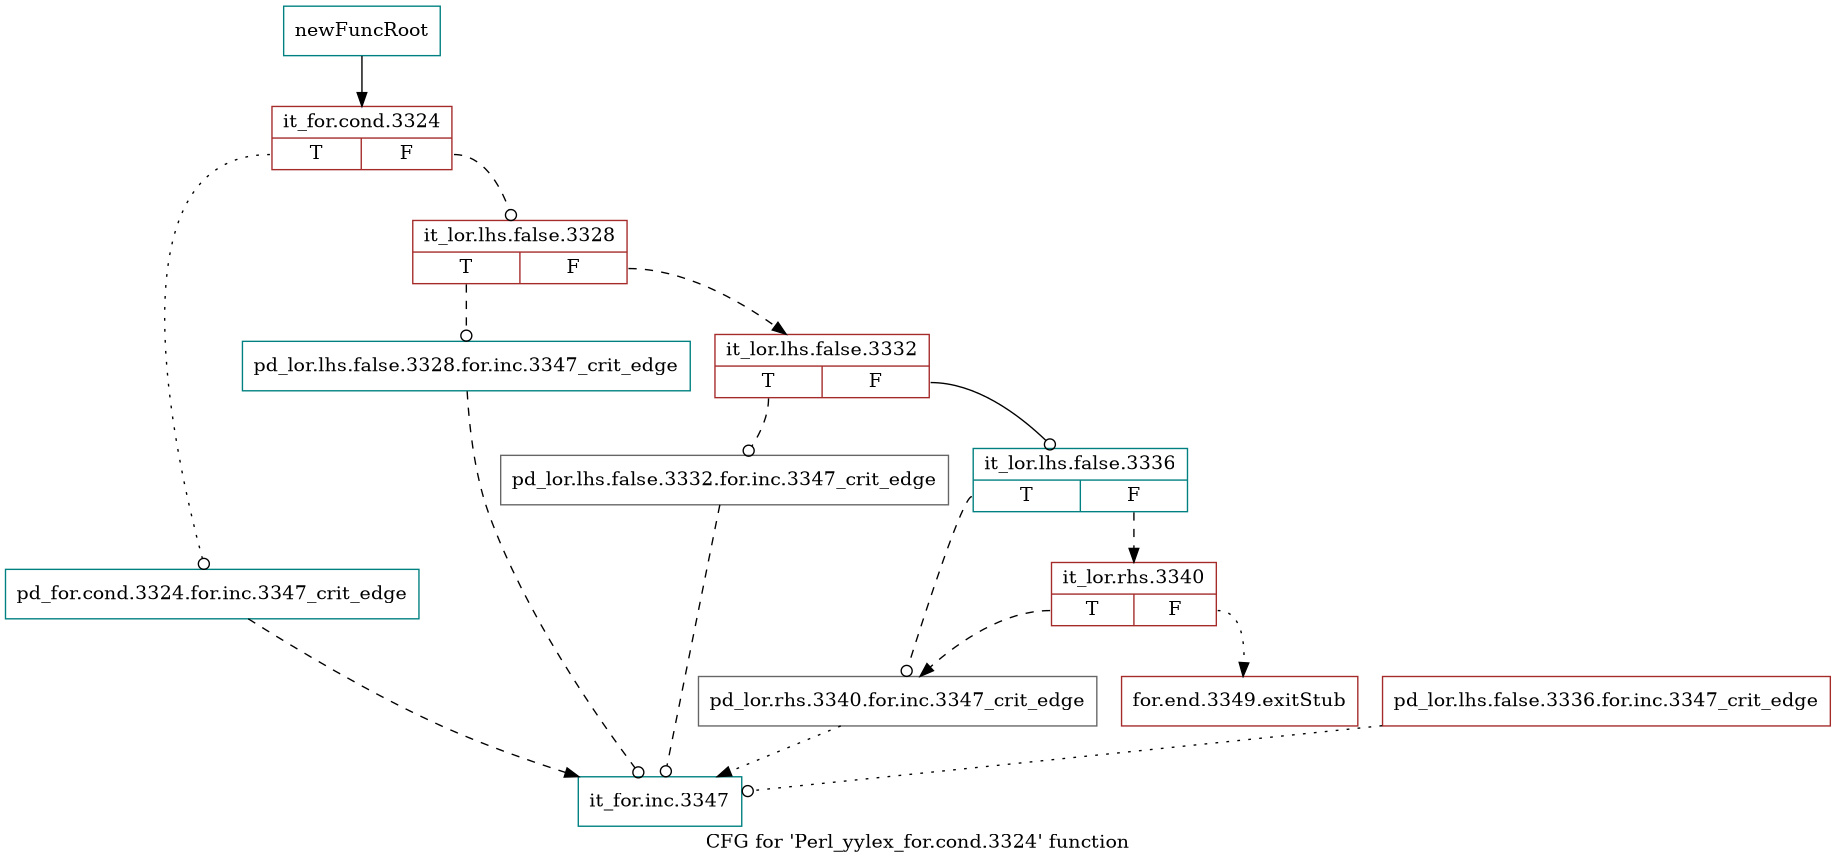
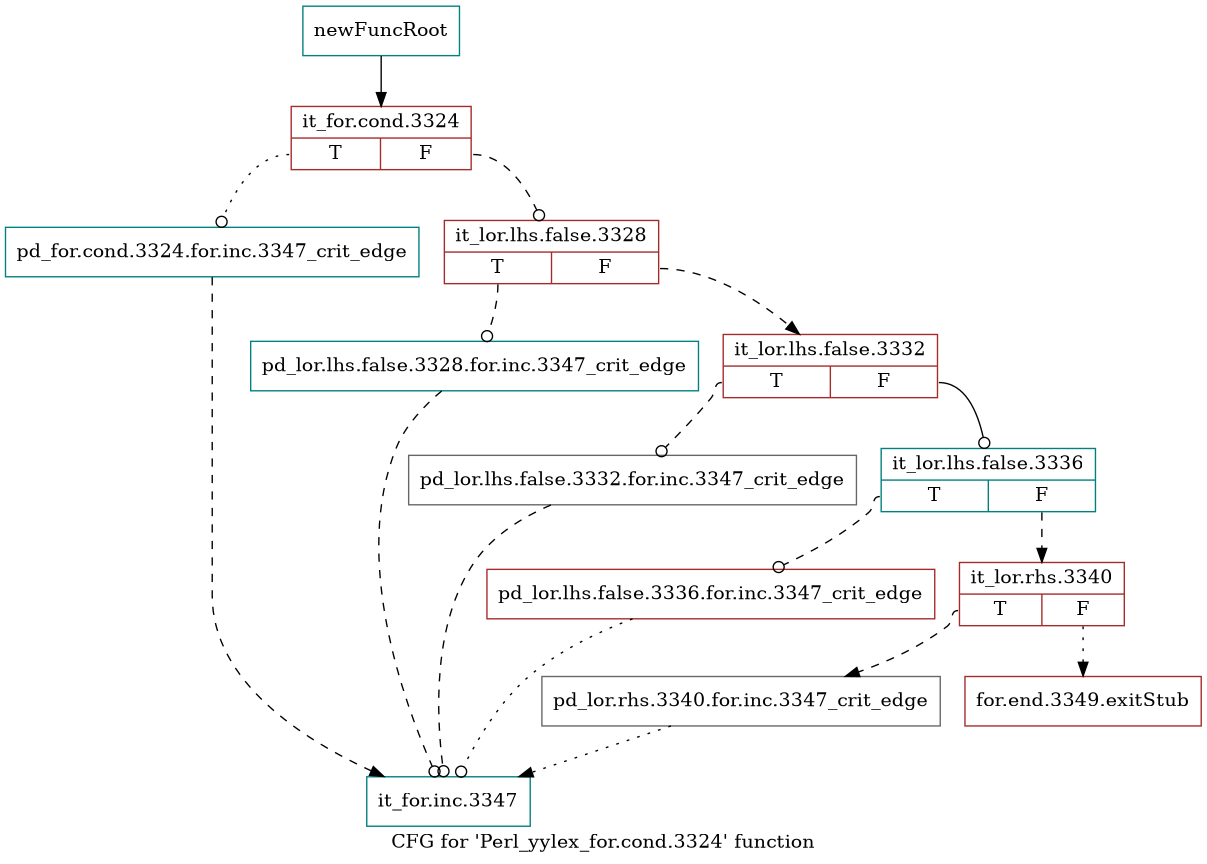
edge "it_lor.lhs.false.3336" -> "pd_lor.rhs.3340.for.inc.3347_crit_edge": now "it_lor.lhs.false.3336" -> "pd_lor.lhs.false.3336.for.inc.3347_crit_edge"
